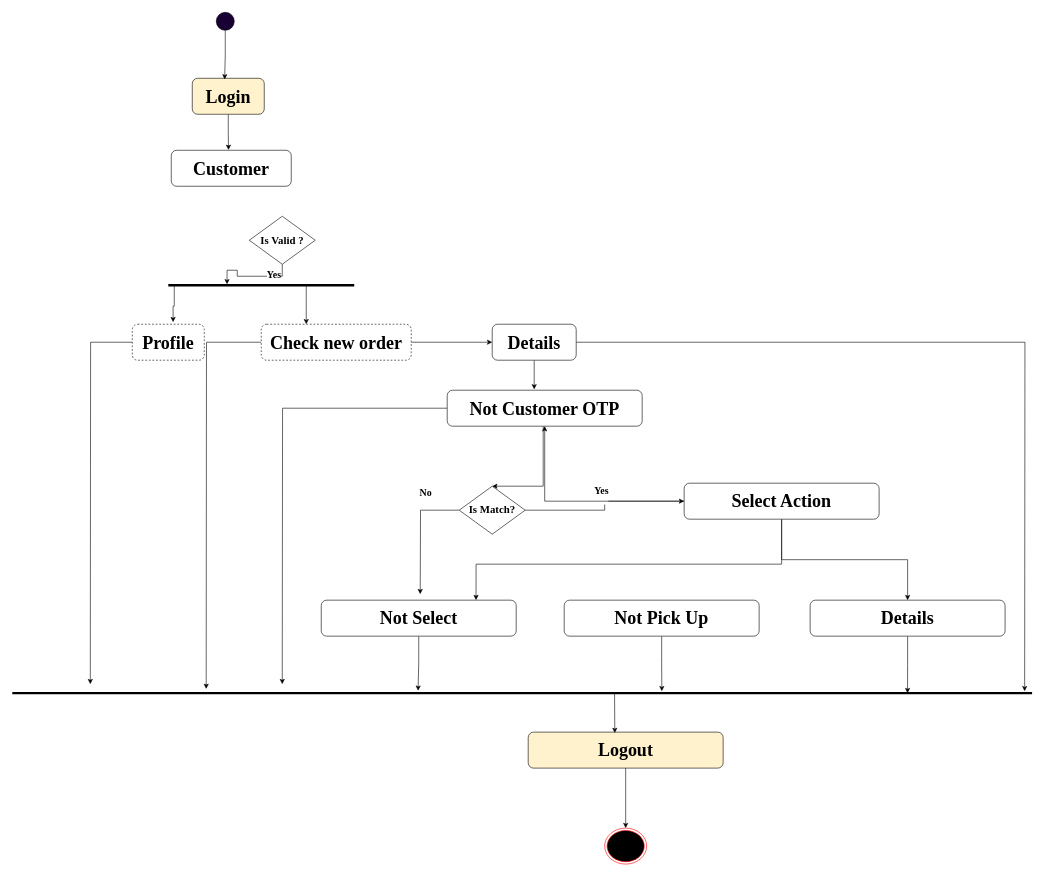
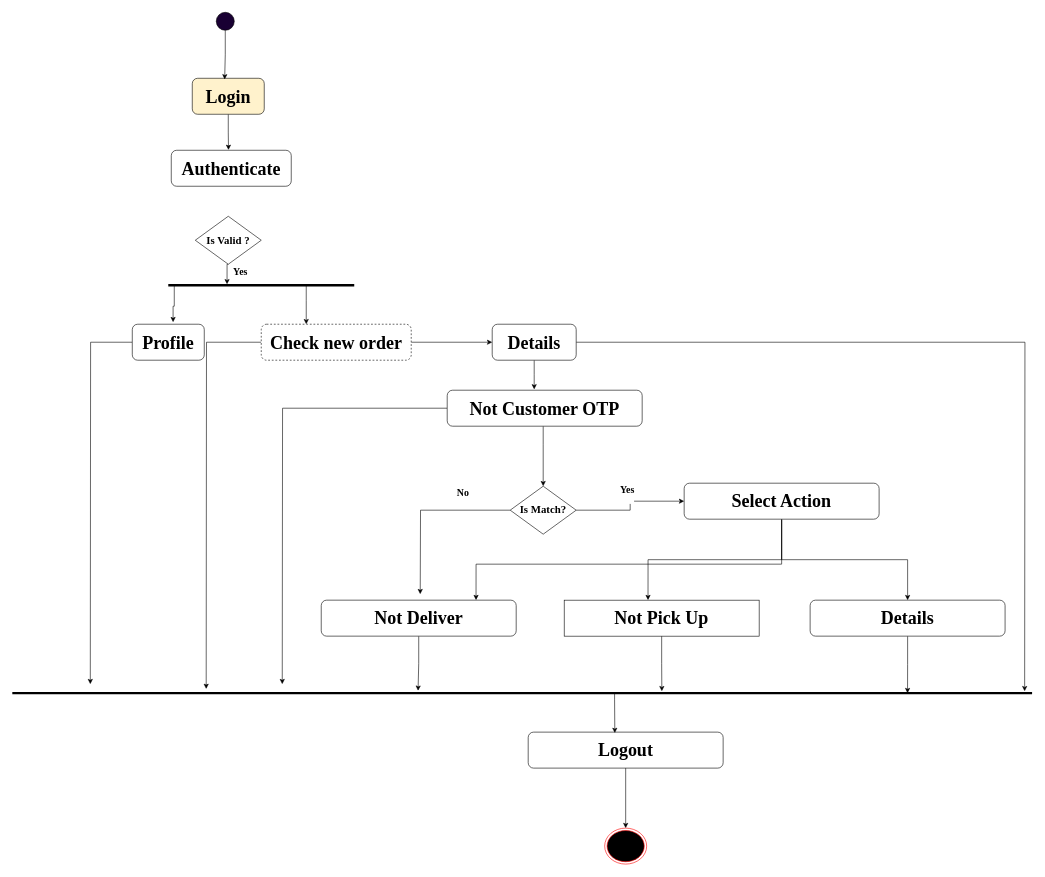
node "Customer": label "Customer" -> "Authenticate"
node "Is Valid ?": moved (282, 240) -> (228, 240)
node "Profile": style dashed -> solid
edge "Select Action" -> "Not Customer OTP": now "Select Action" -> "Not Pick Up"
node "Is Match?": moved (492, 510) -> (543, 510)
node "Not Select": label "Not Select" -> "Not Deliver"
node "Not Pick Up": shape rounded rectangle -> rectangle
node "Logout": fillcolor #fff2cc -> #ffffff
